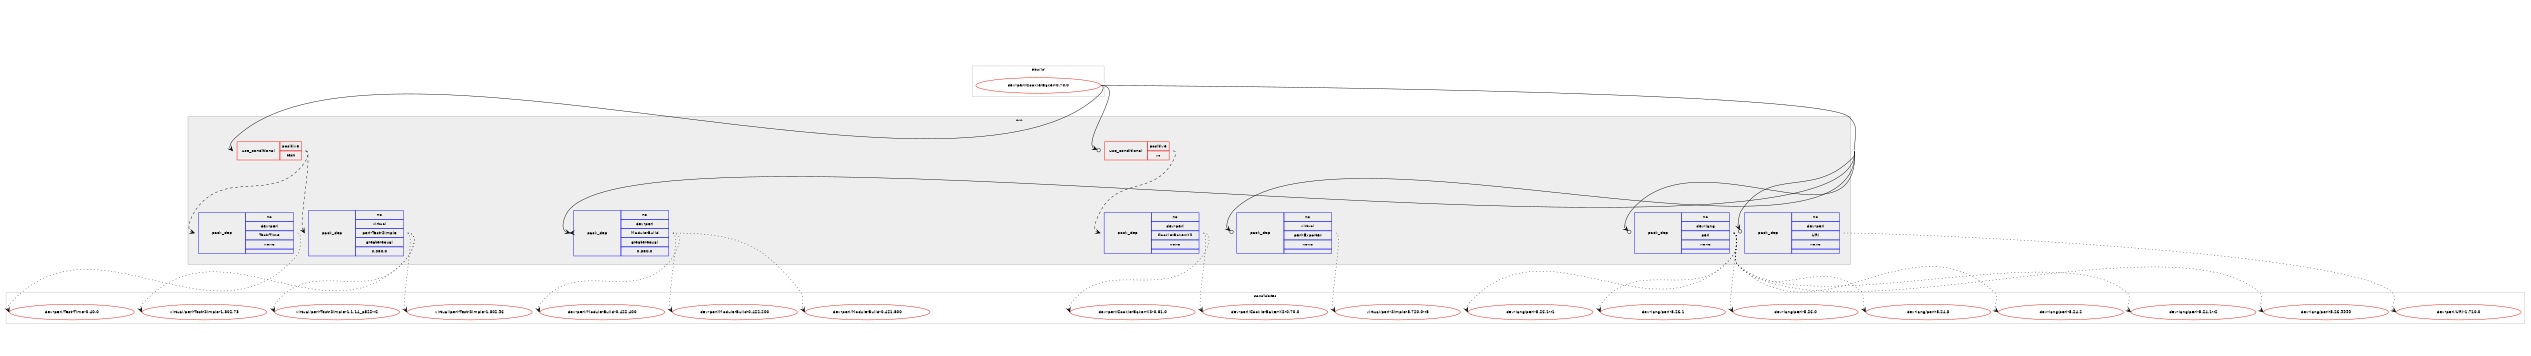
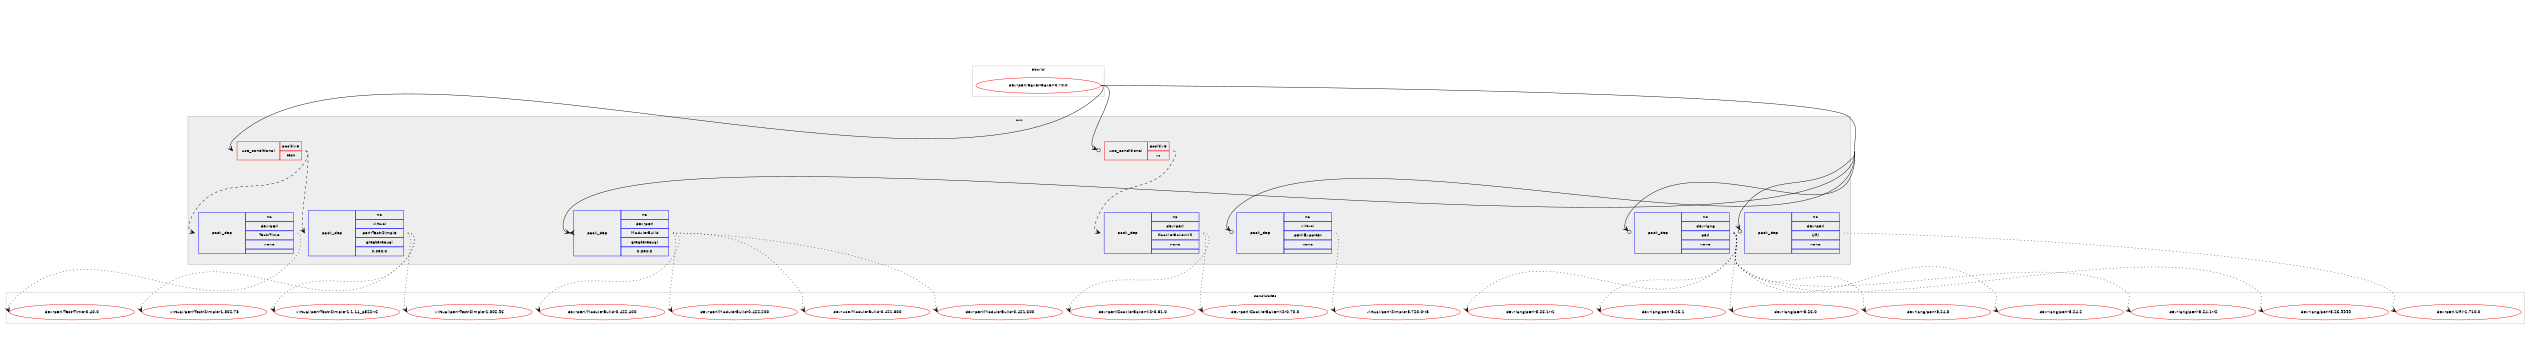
node "dev-perl/Cookie-Baker-0.70.0": label "dev-perl/Cookie-Baker-0.70.0" -> "dev-perl/Baker-Baker-0.70.0"
node "dev-perl/Module-Build-0.421.800": label "dev-perl/Module-Build-0.421.800" -> "dev-use/Module-Build-0.421.800"
node "dev-perl/Module-Build-0.421.600": added
